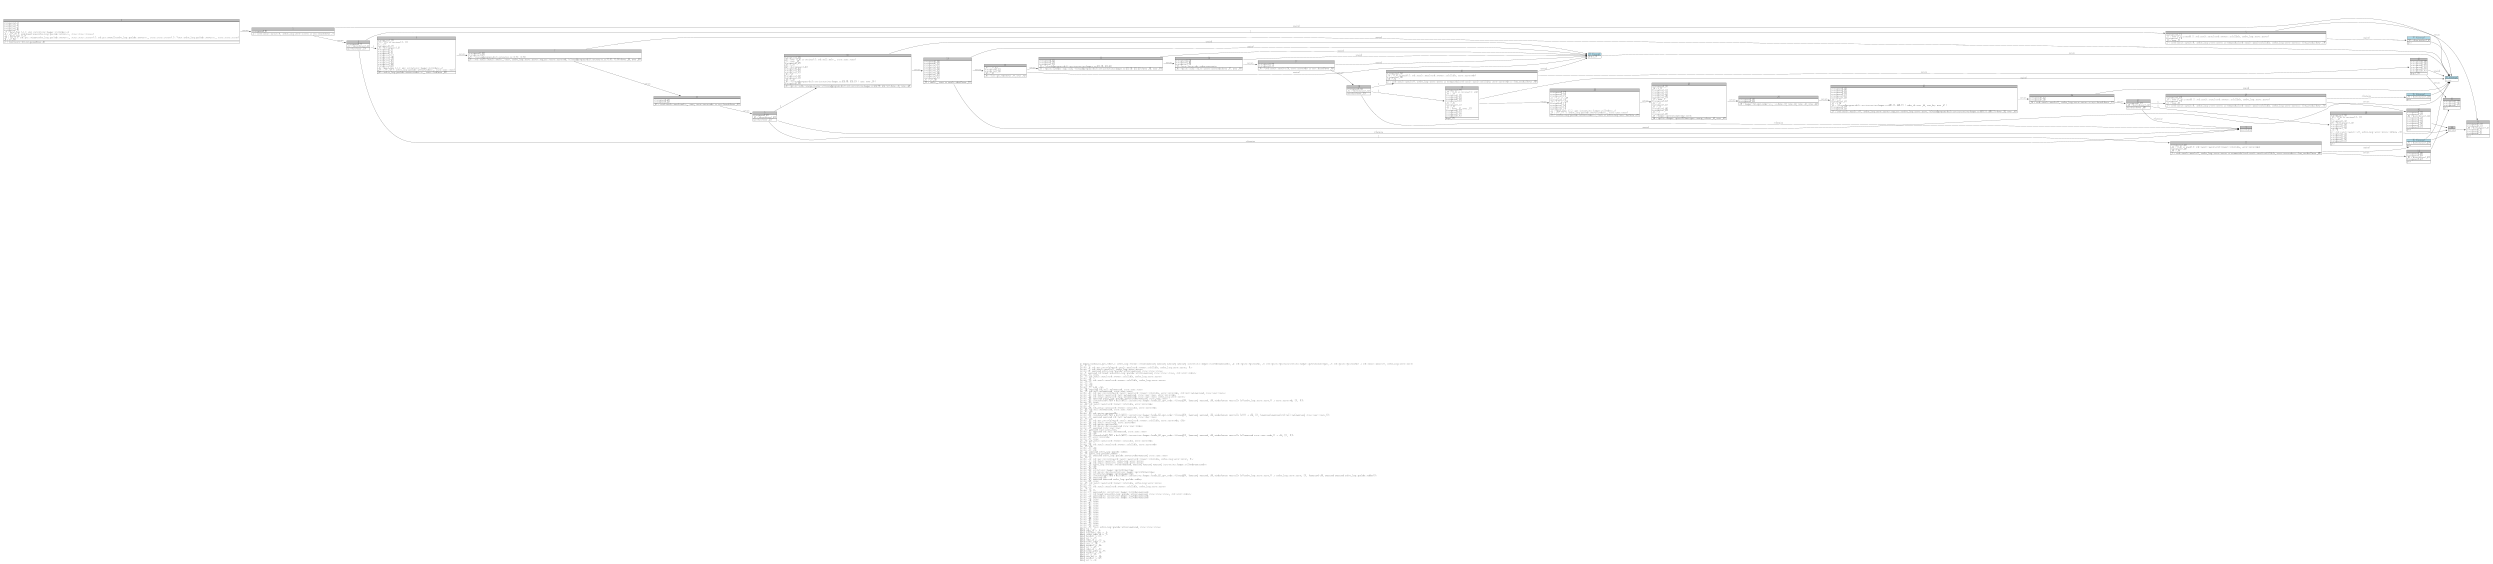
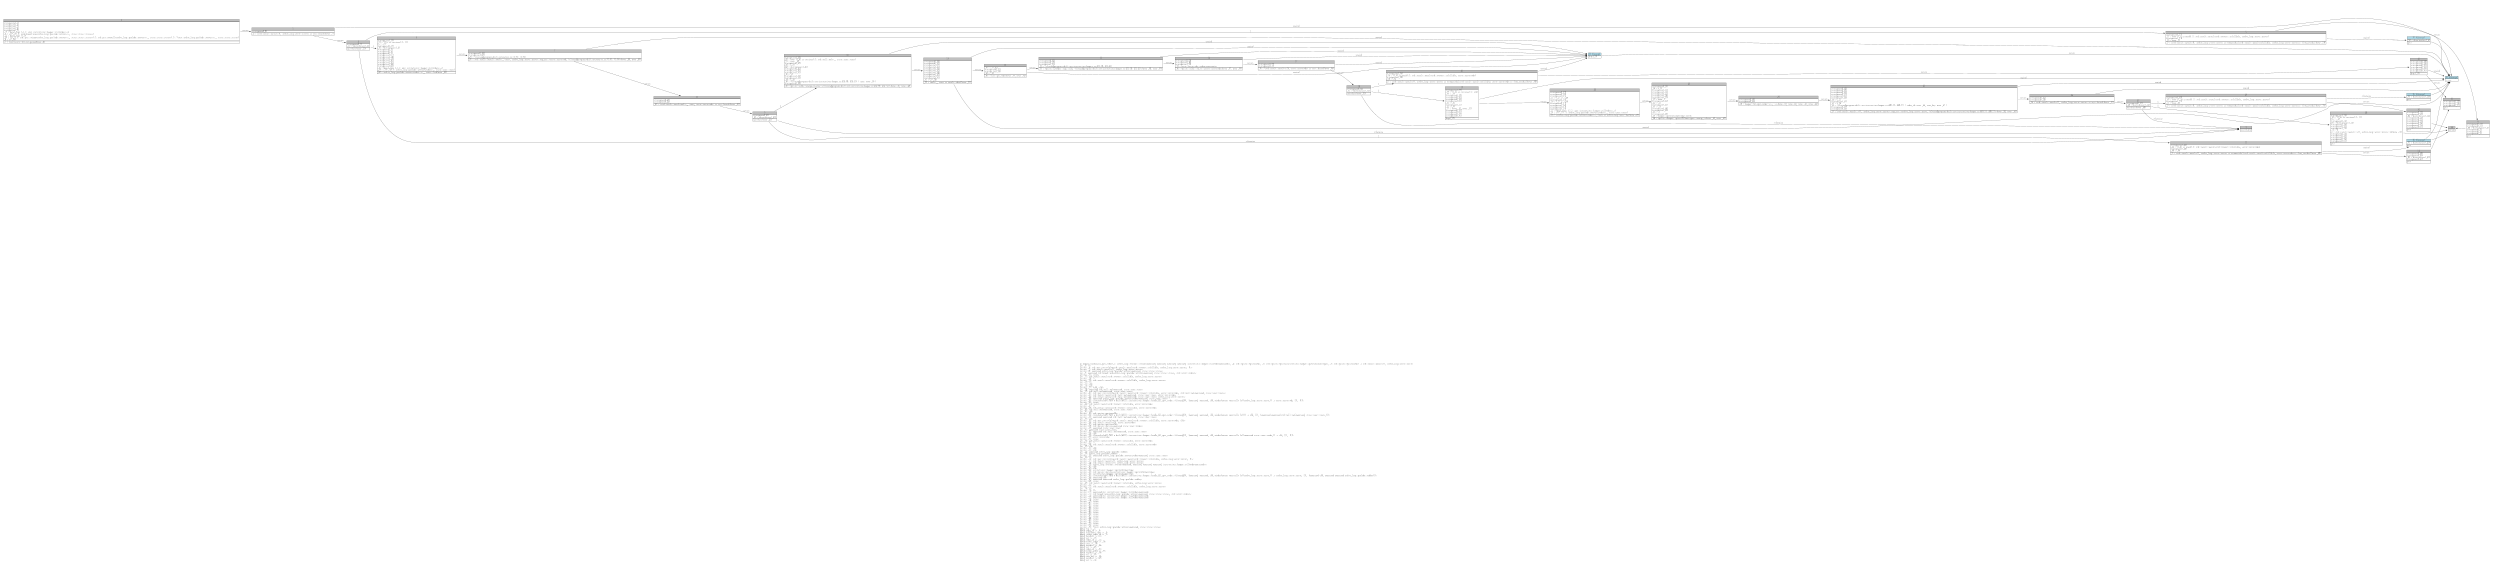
edge "25" -> "34 (cleanup)": added, label "unwind"
edge "32" -> "6": reversed
